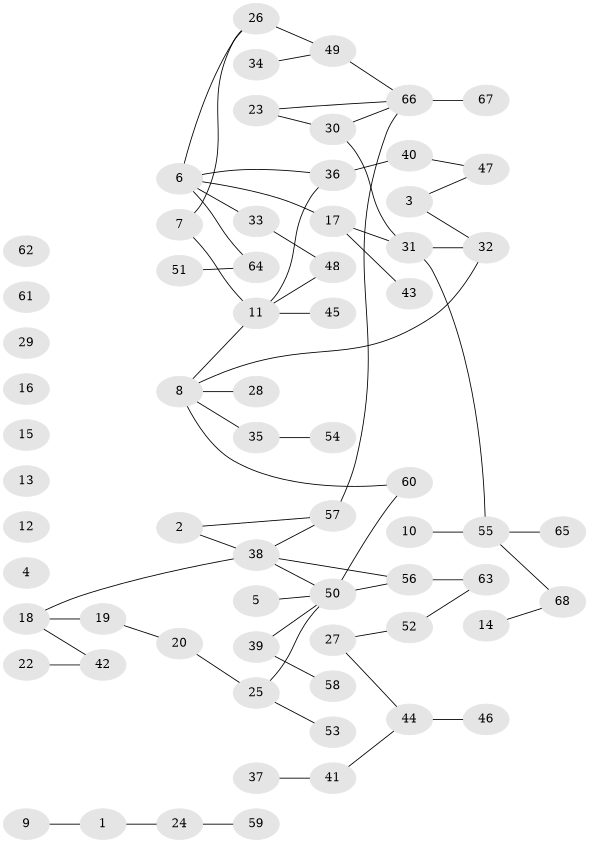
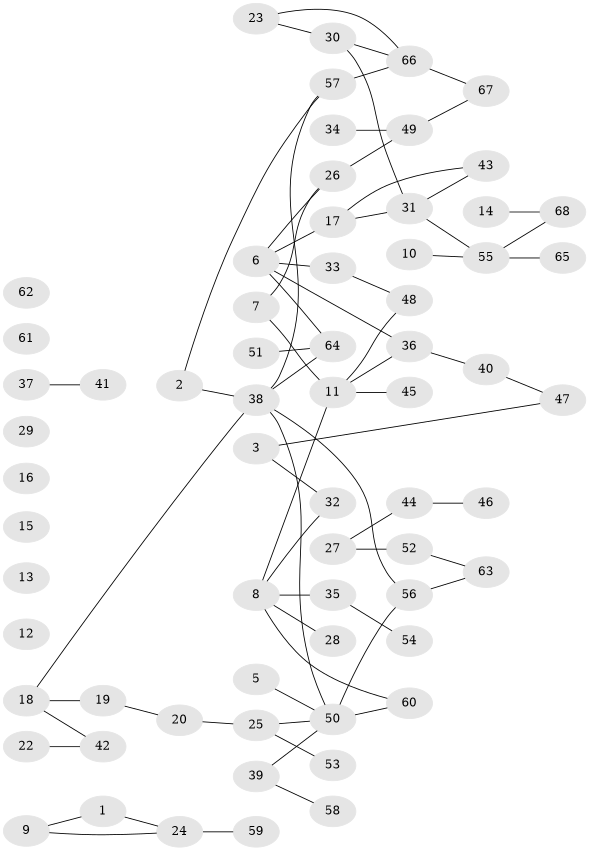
edge "49" -- "66": now "49" -- "67"
edge "31" -- "32": now "31" -- "43"
edge "64" -- "38": added
node "4": removed
edge "44" -- "41": removed
edge "9" -- "24": added
